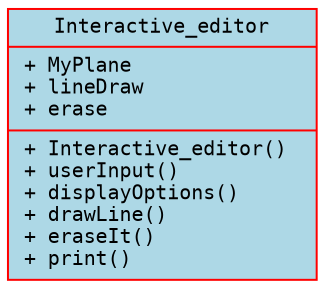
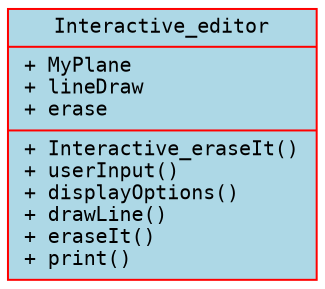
node "Interactive_editor": text "+ Interactive_editor()" -> "+ Interactive_eraseIt()"
